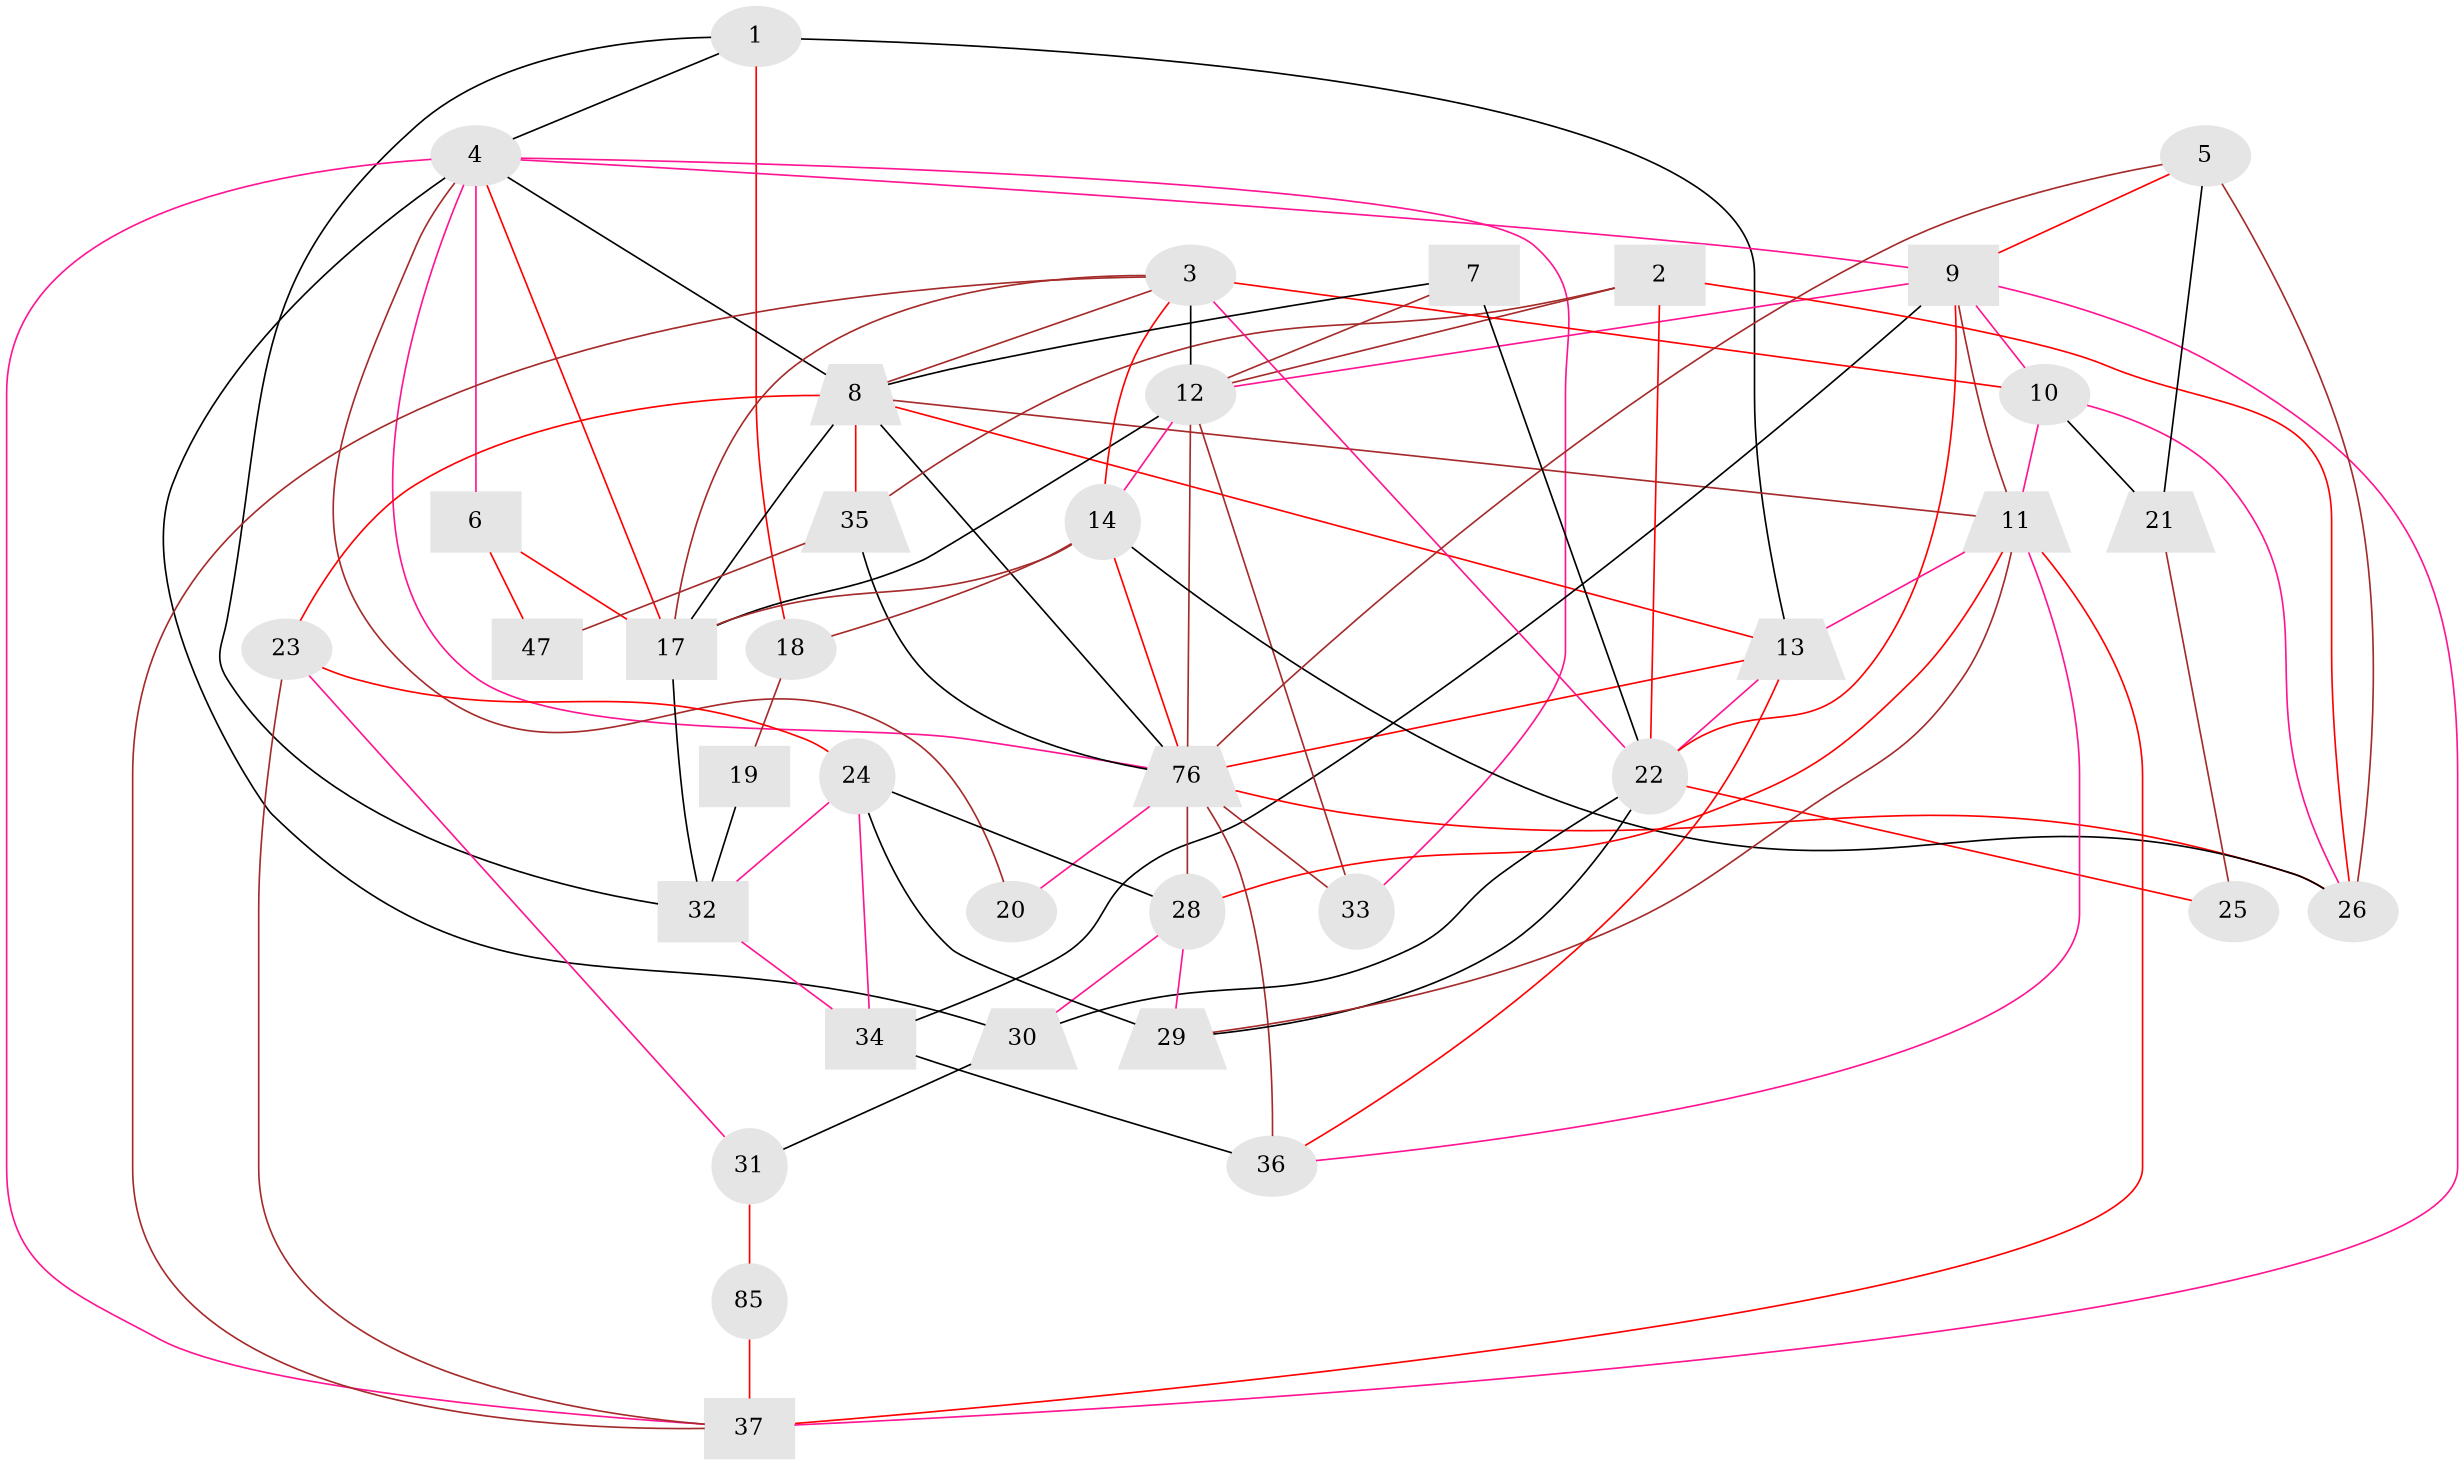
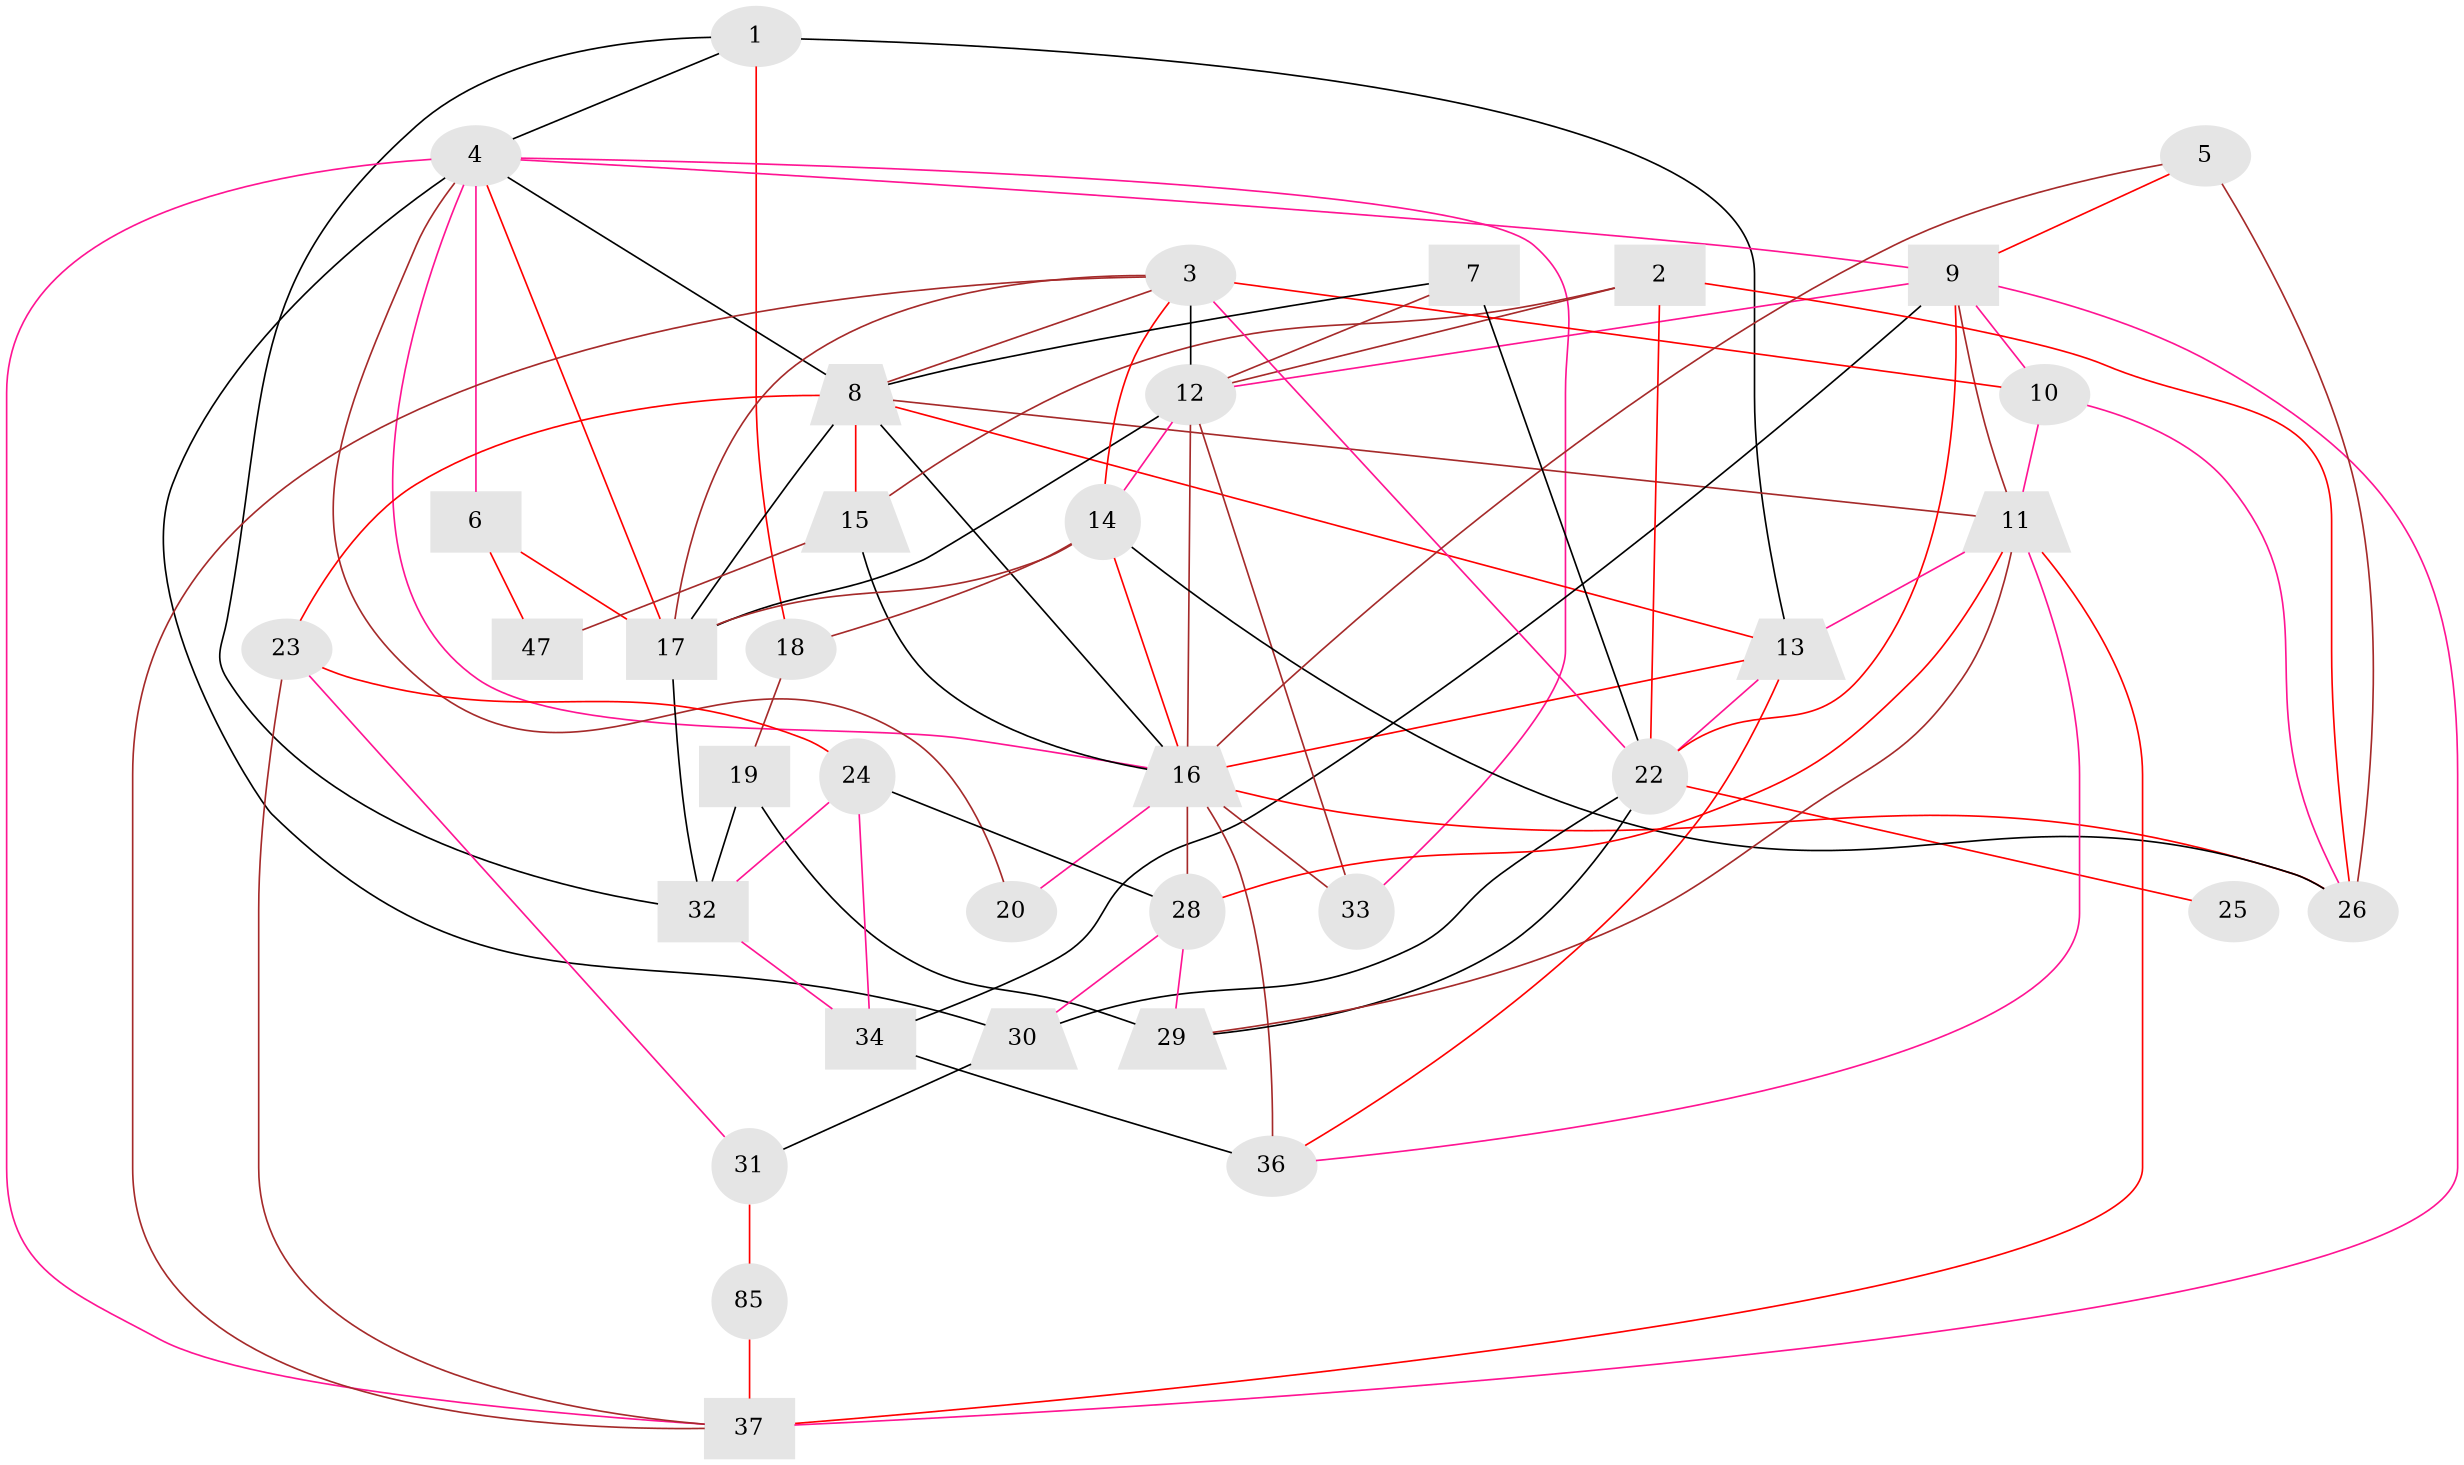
node "35": label "35" -> "15"
node "21": removed
node "76": label "76" -> "16"
edge "24" -- "29": now "19" -- "29"
